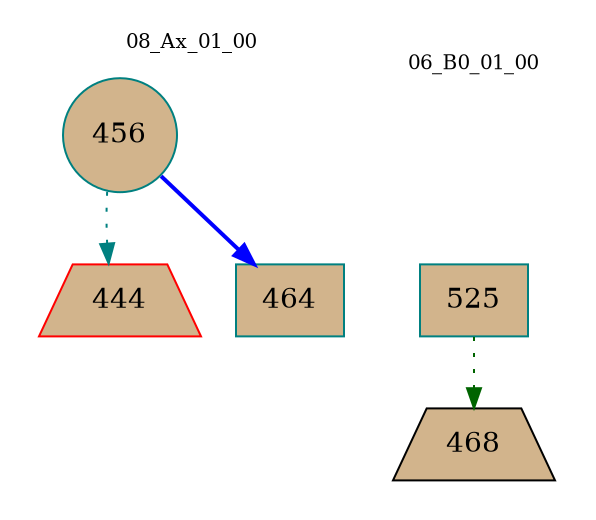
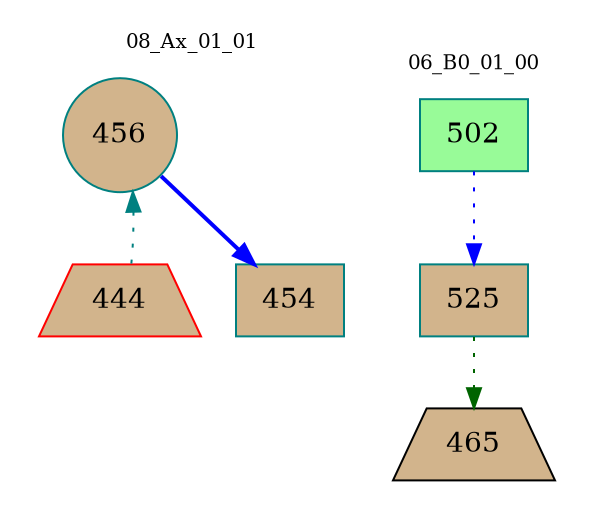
cluster "08_Ax_01_00": label "08_Ax_01_00" -> "08_Ax_01_01"
node "502": added
edge "456" -> "444": reversed
node "464": label "464" -> "454"
node "468": label "468" -> "465"
